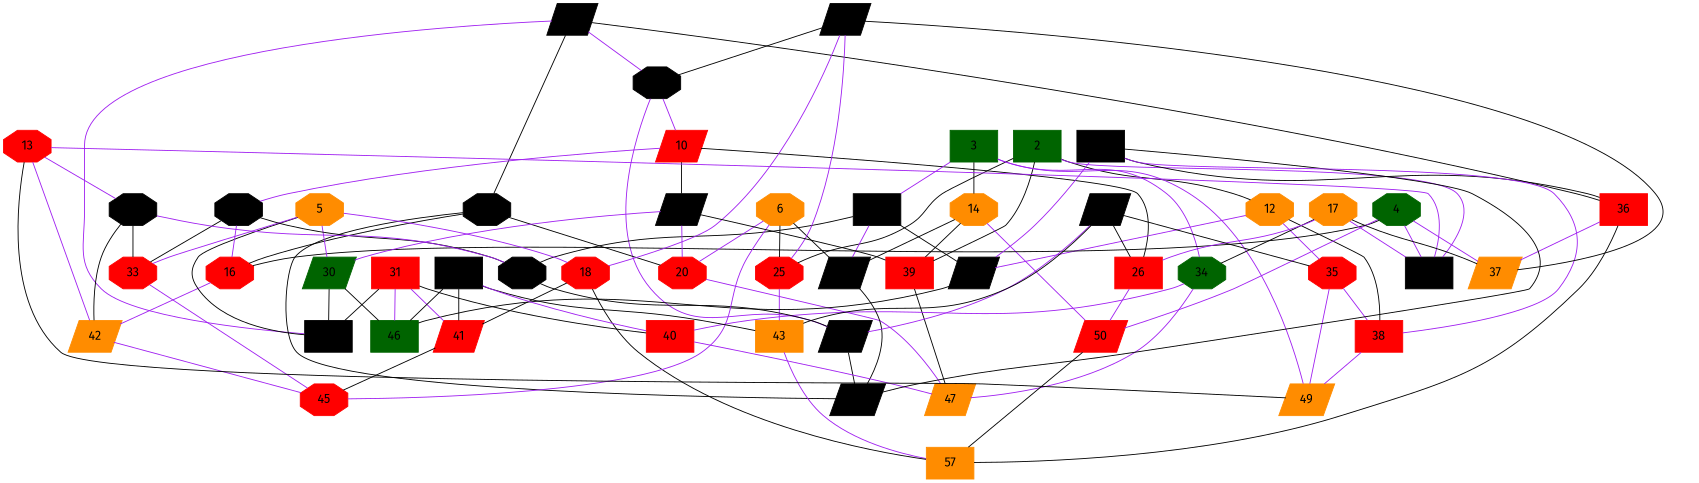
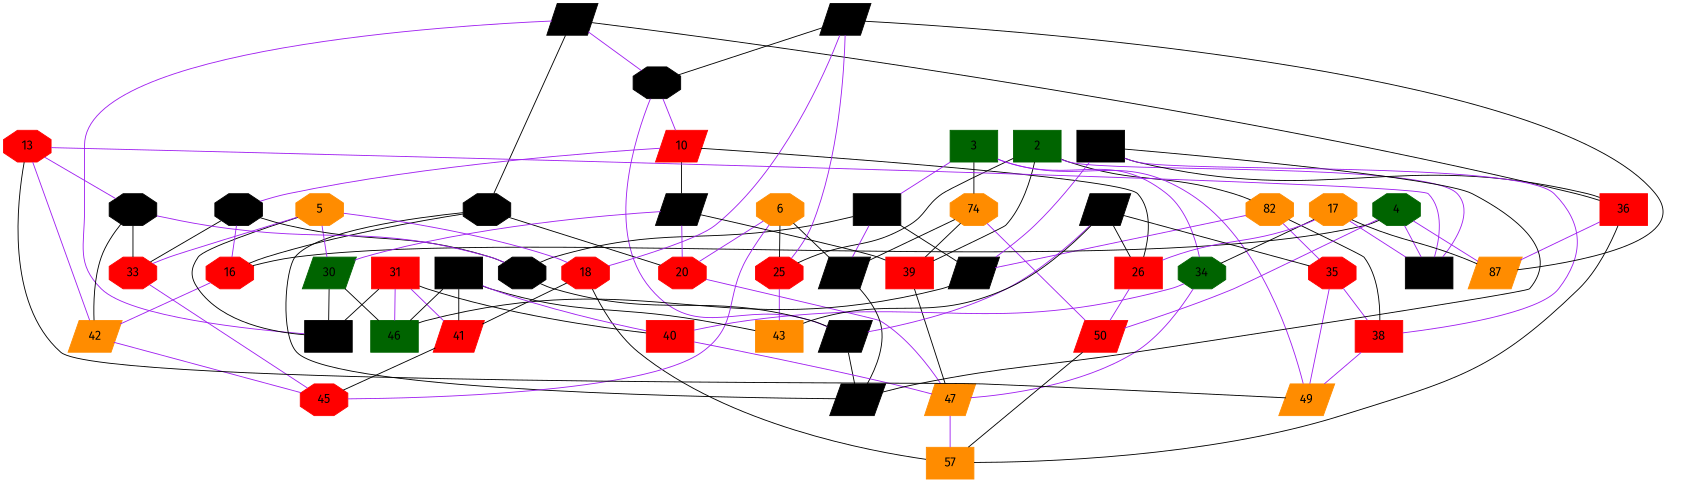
node "14": label "14" -> "74"
node "12": label "12" -> "82"
node "37": label "37" -> "87"
edge "43" -- "57": now "47" -- "57"
